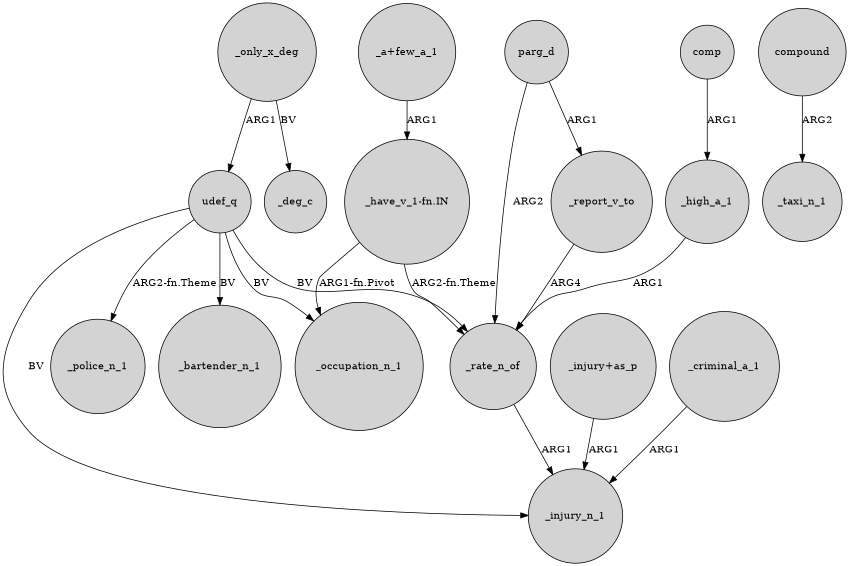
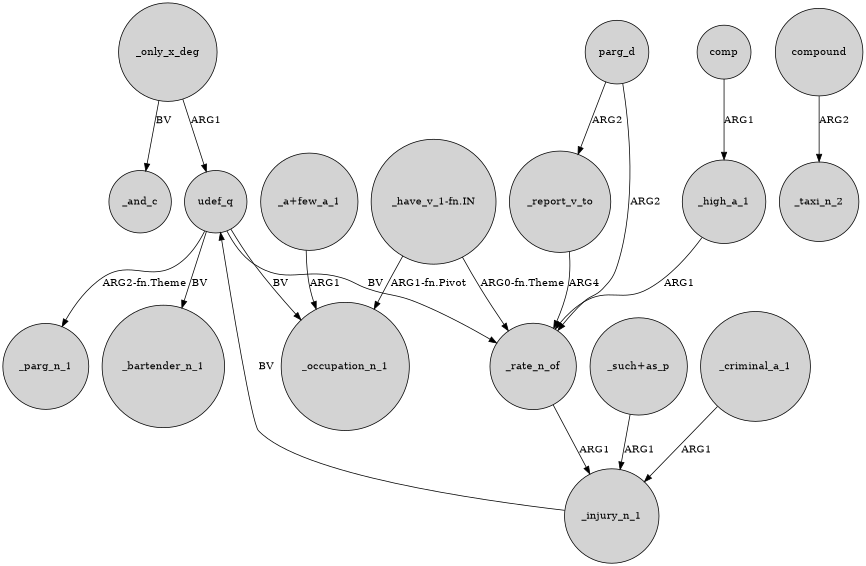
edge "_a+few_a_1" -> "_have_v_1-fn.IN": now "_a+few_a_1" -> "_occupation_n_1"
edge "parg_d" -> "_report_v_to": label "ARG1" -> "ARG2"
node "_deg_c": label "_deg_c" -> "_and_c"
node "_taxi_n_1": label "_taxi_n_1" -> "_taxi_n_2"
edge "_have_v_1-fn.IN" -> "_rate_n_of": label "ARG2-fn.Theme" -> "ARG0-fn.Theme"
node "_police_n_1": label "_police_n_1" -> "_parg_n_1"
node "_injury+as_p": label "_injury+as_p" -> "_such+as_p"
edge "udef_q" -> "_injury_n_1": reversed
